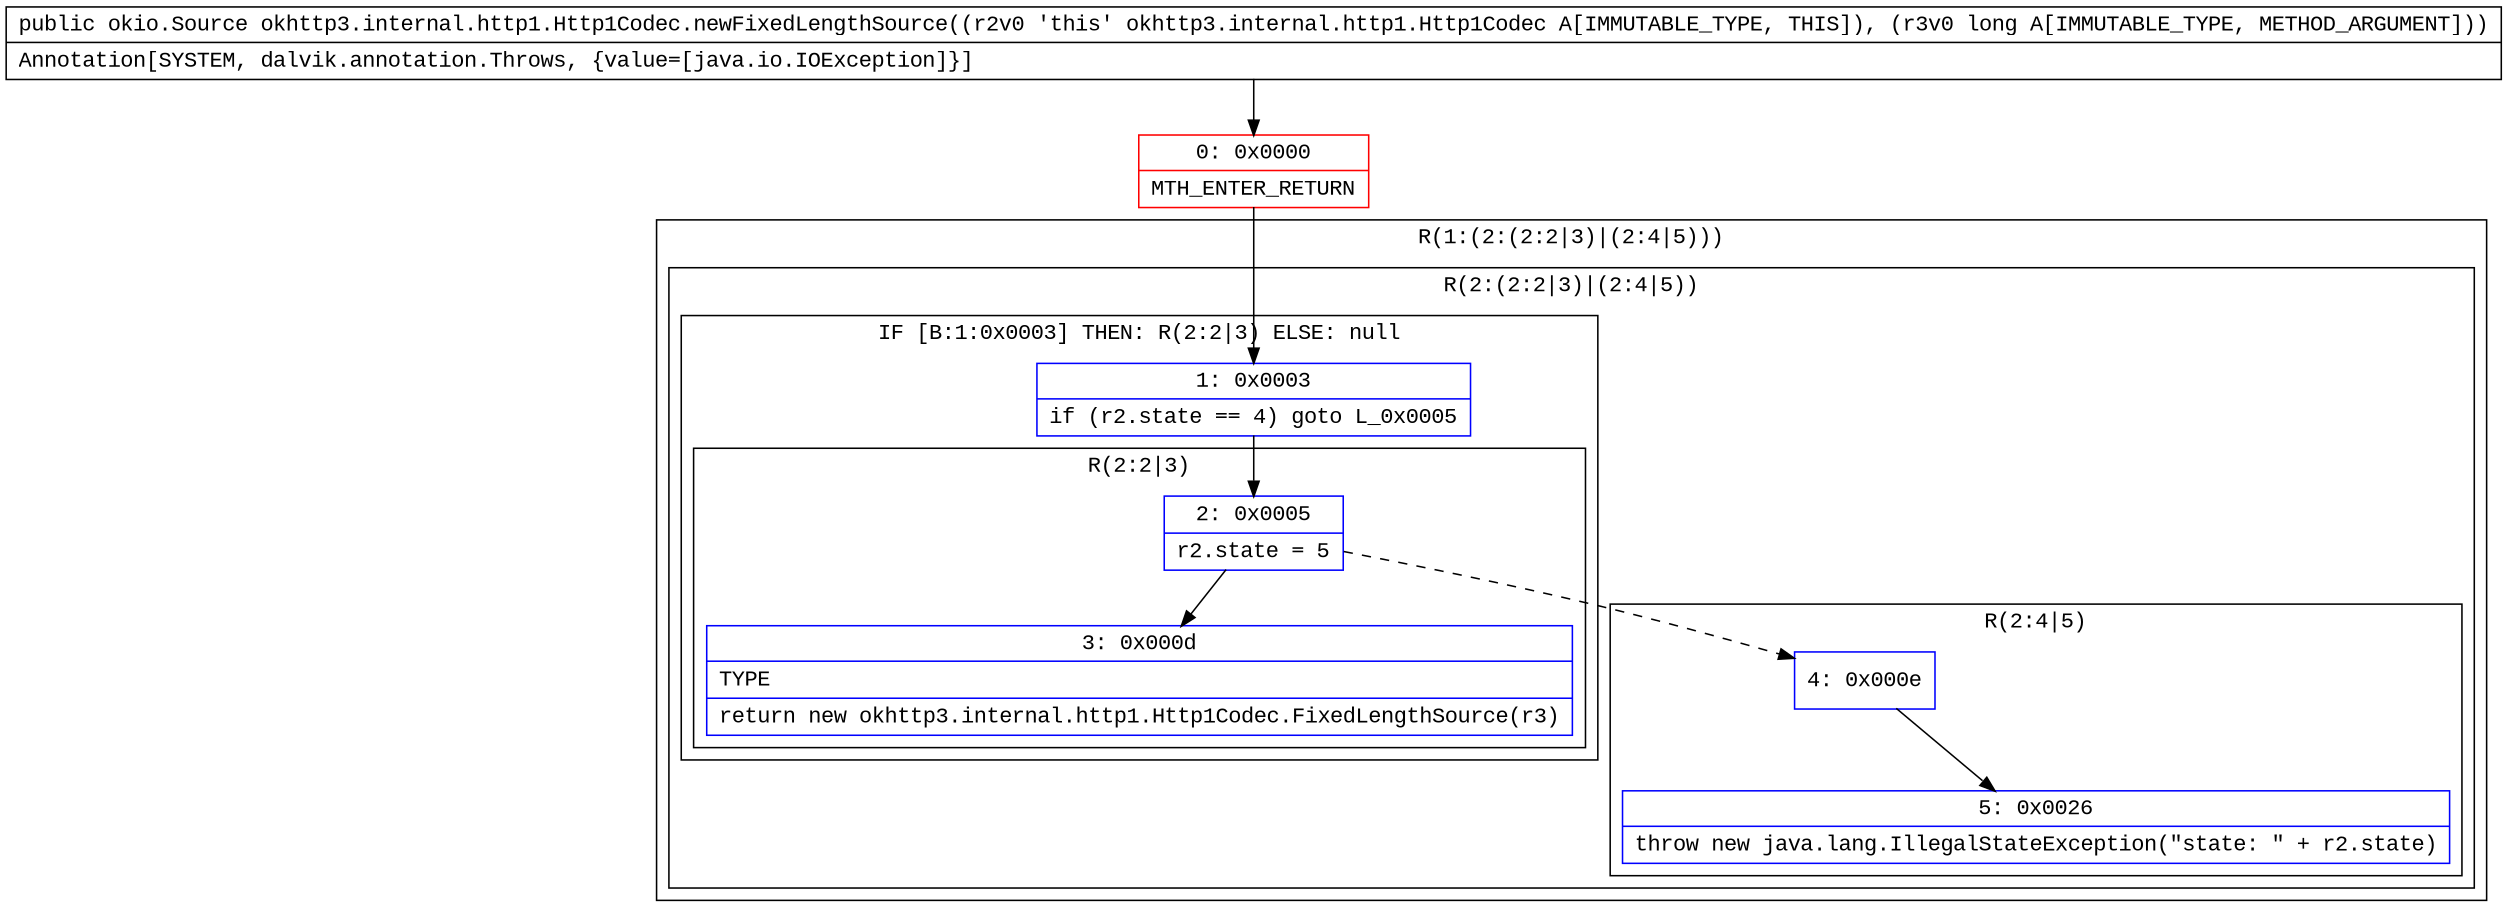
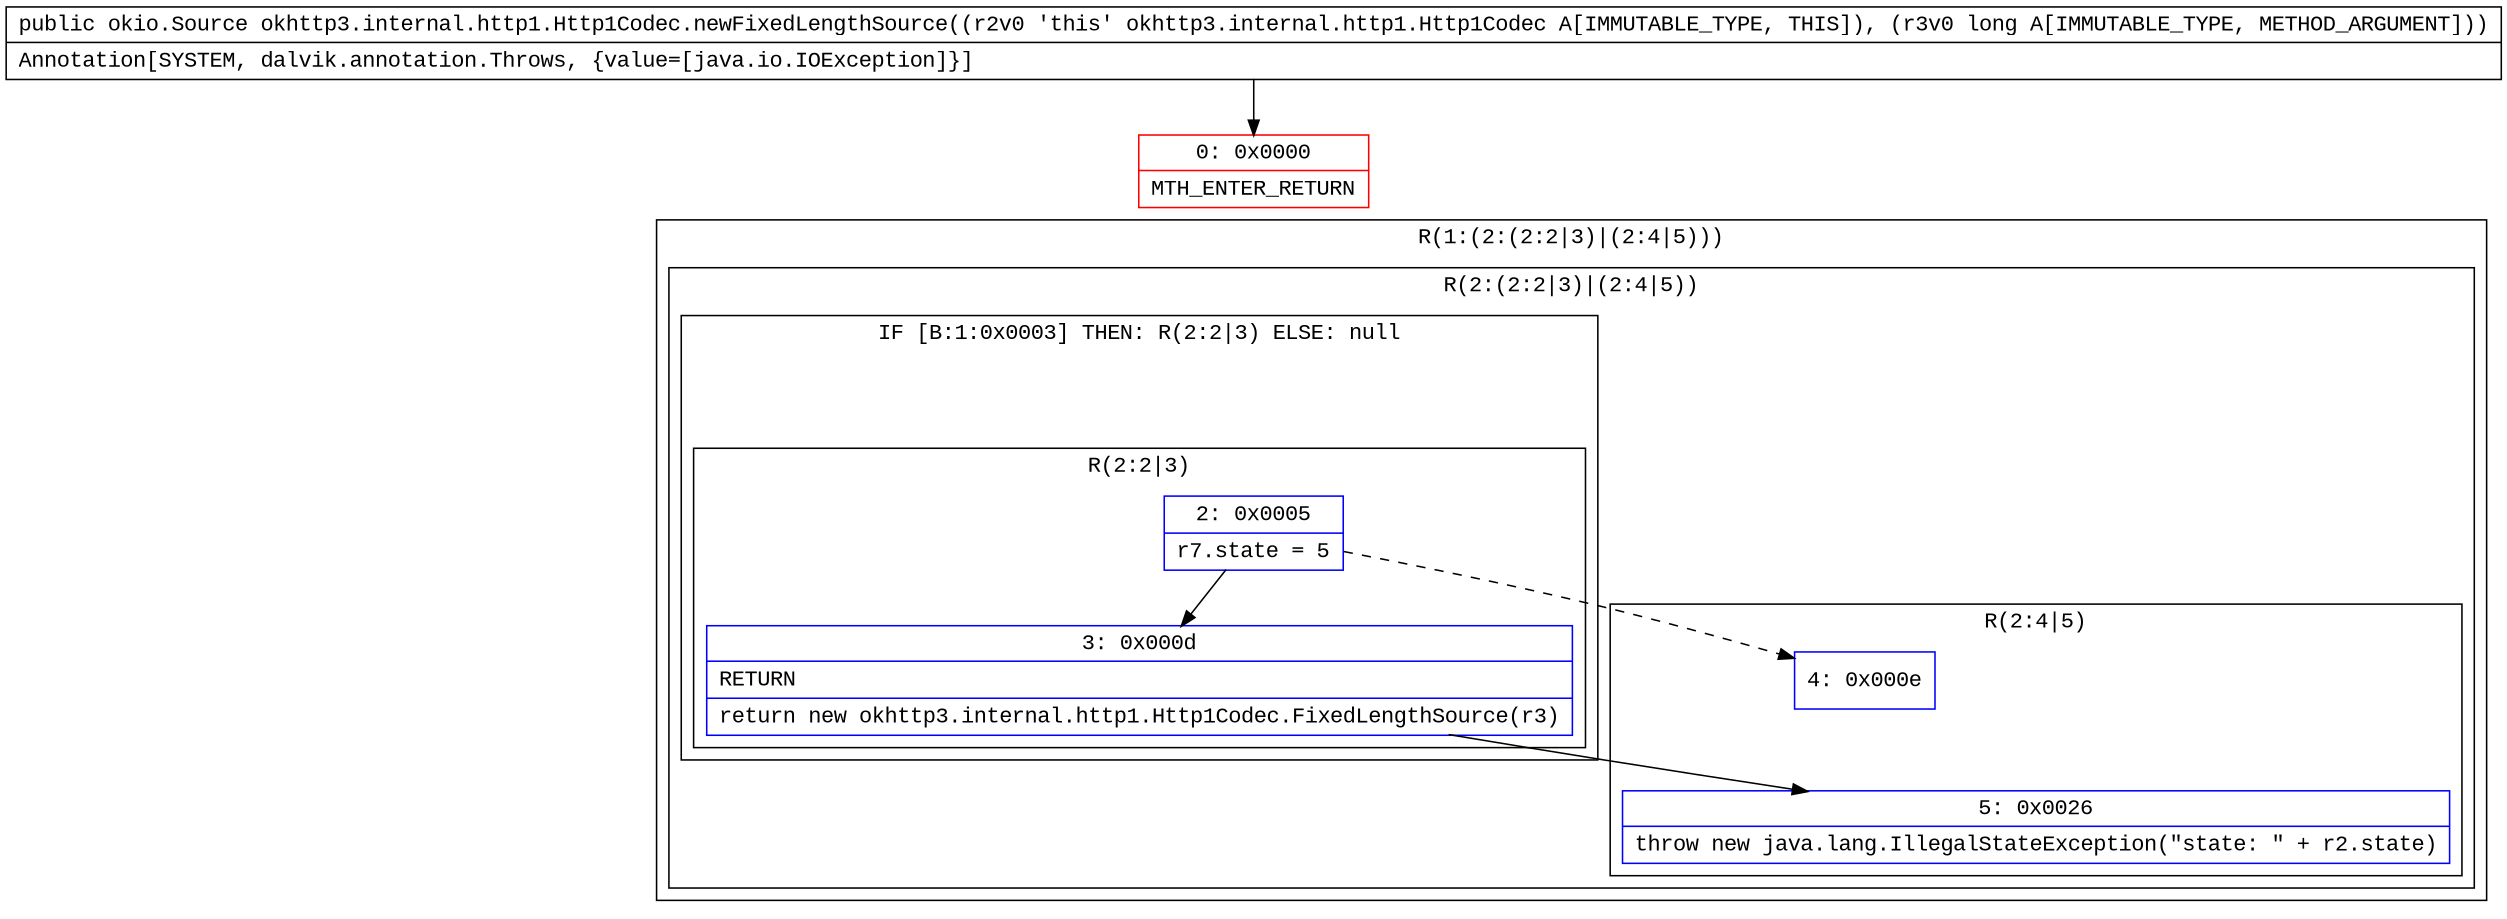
node "1: 0x0003": removed
node "2: 0x0005": text "r2.state = 5" -> "r7.state = 5"
node "3: 0x000d": text "TYPE" -> "RETURN"
edge "4: 0x000e" -> "5: 0x0026": now "3: 0x000d" -> "5: 0x0026"
